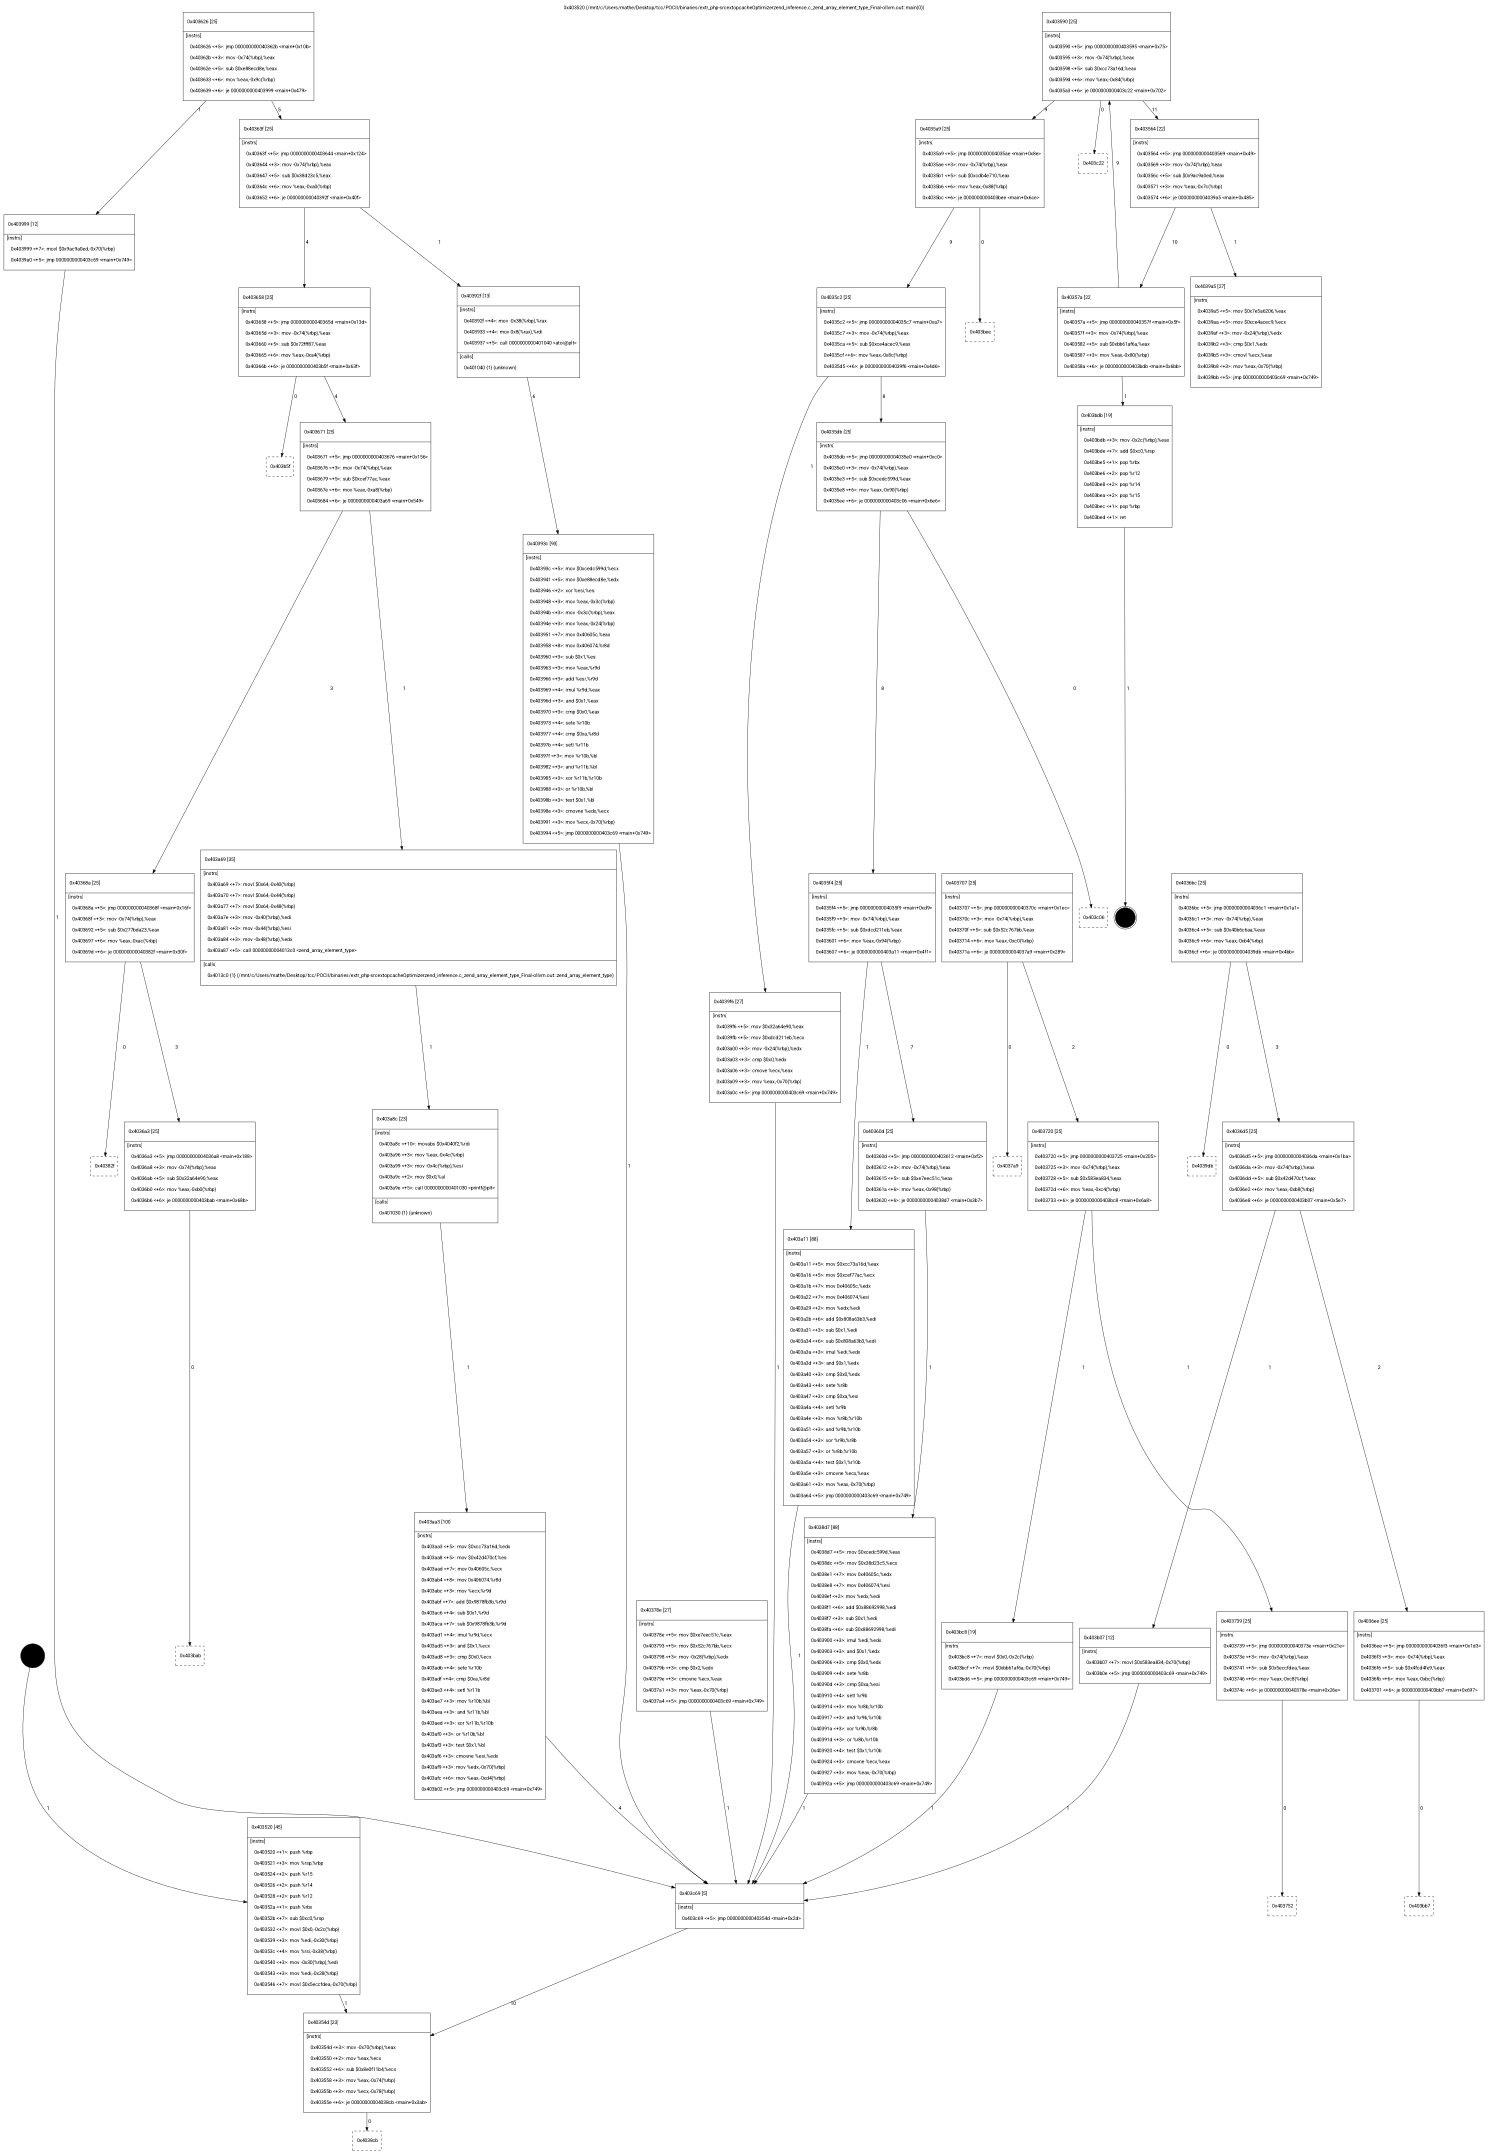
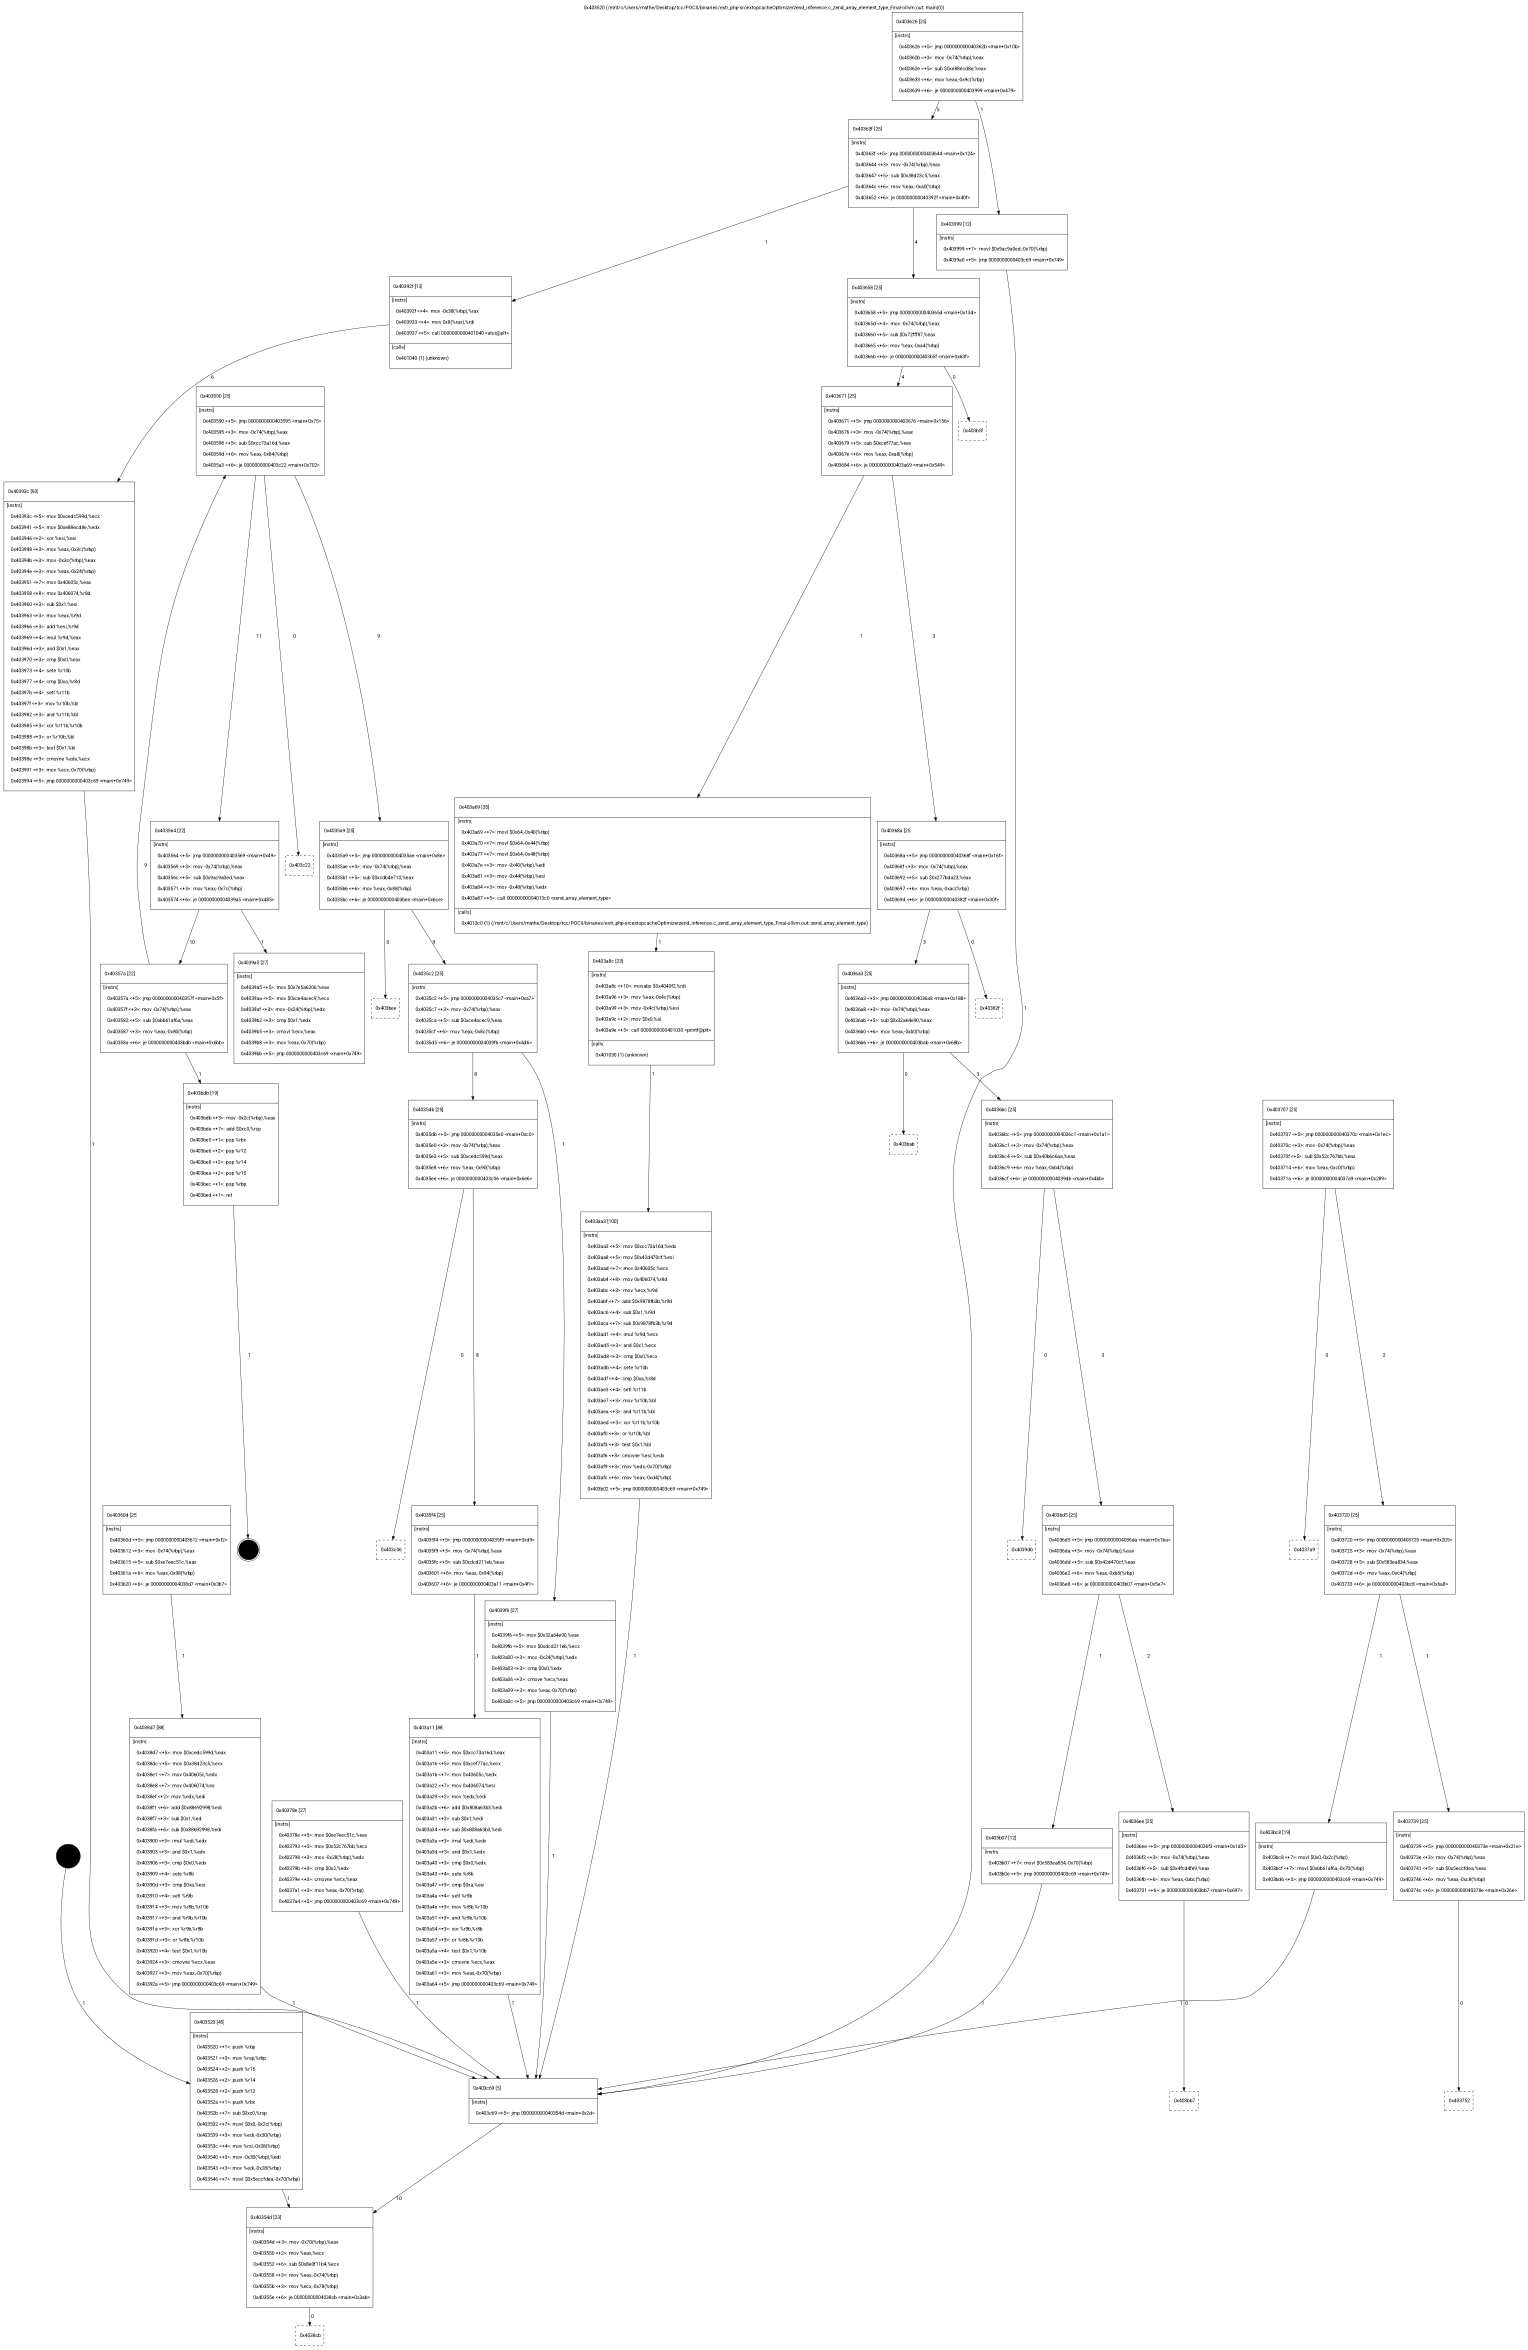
edge "0x4035f4 [25]" -> "0x40360d [25]": removed, label "7"
edge "0x4036a3 [25]" -> "0x4036bc [25]": added, label "3"
edge "0x403aa3 [100]" -> "0x403c69 [5]": label " 4" -> " 1"
